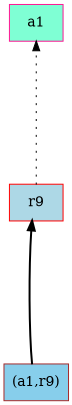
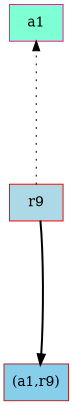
edge "(a1,r9)" -> "r9": reversed
